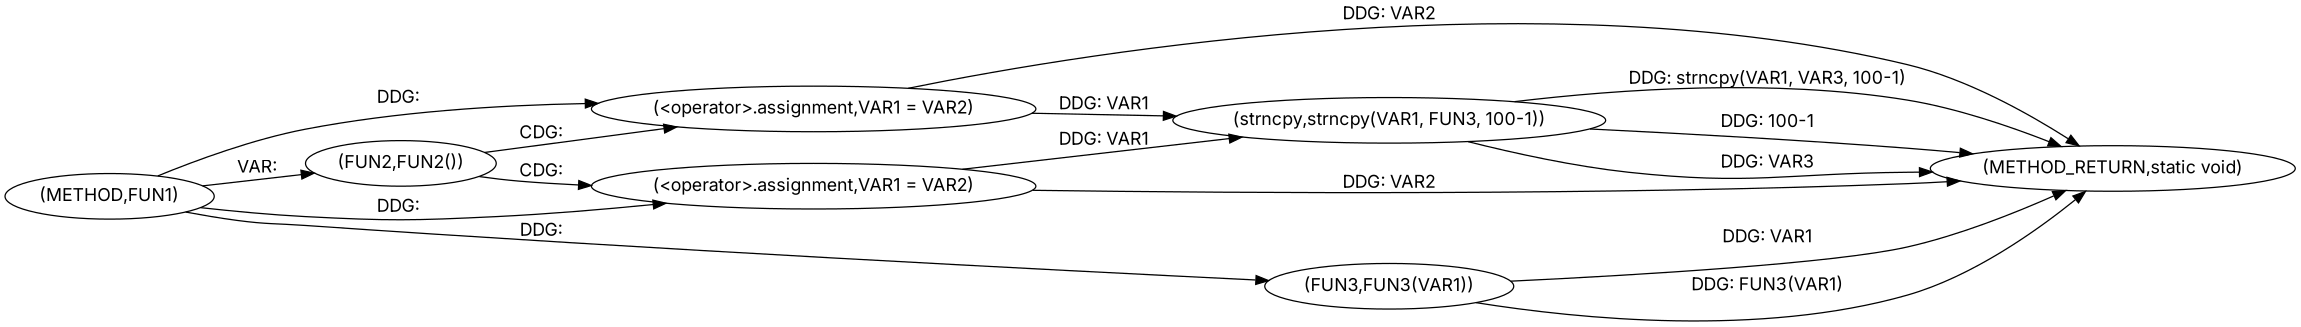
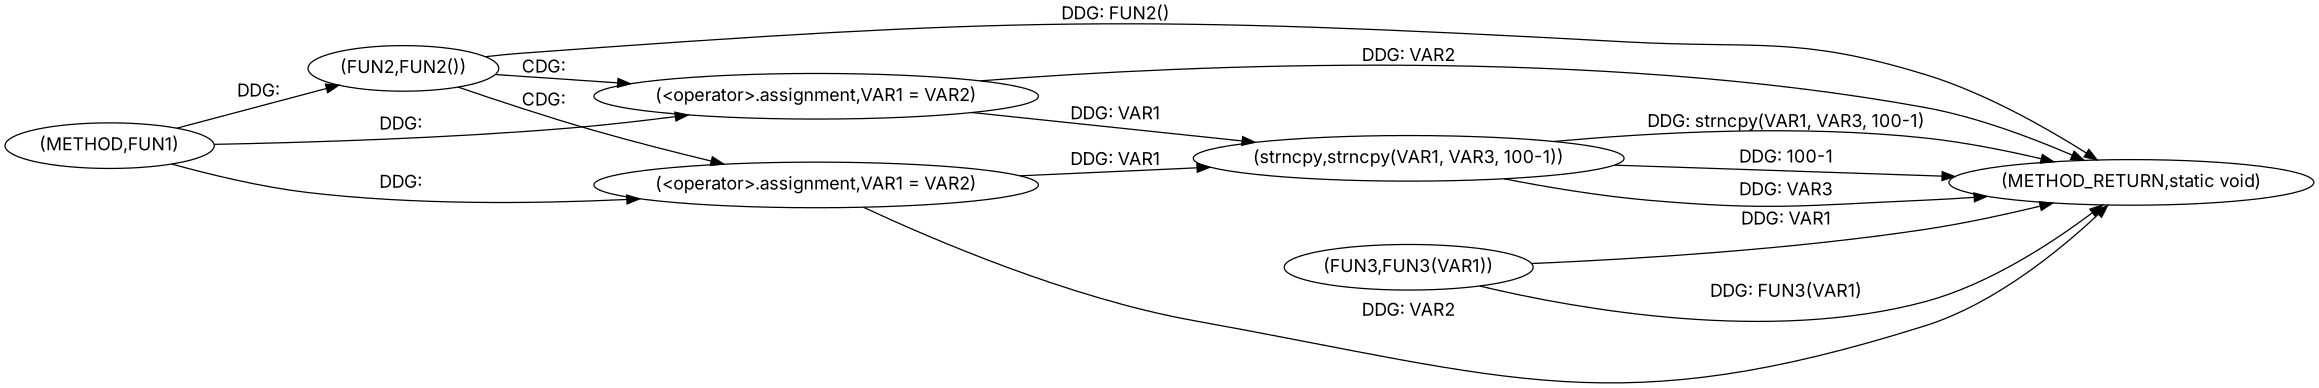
edge "(FUN2,FUN2())" -> "(METHOD_RETURN,static void)": added, label "DDG: FUN2()"
node "(strncpy,strncpy(VAR1, FUN3, 100-1))": label "(strncpy,strncpy(VAR1, FUN3, 100-1))" -> "(strncpy,strncpy(VAR1, VAR3, 100-1))"
edge "(METHOD,FUN1)" -> "(FUN2,FUN2())": label "VAR: " -> "DDG: "
edge "(METHOD,FUN1)" -> "(FUN3,FUN3(VAR1))": removed, label "DDG:"
